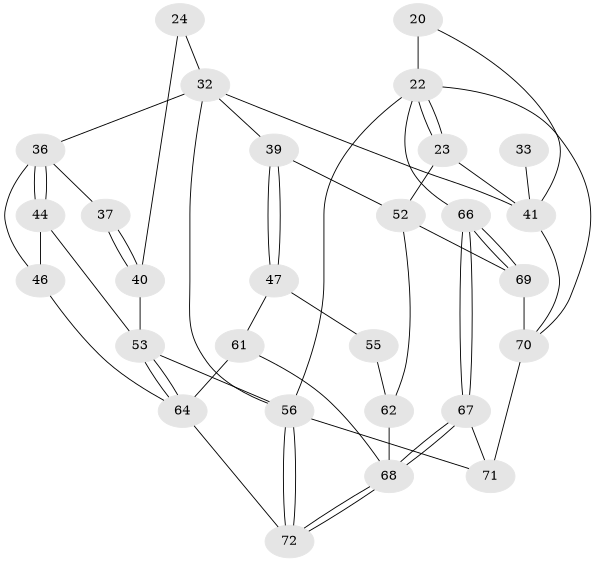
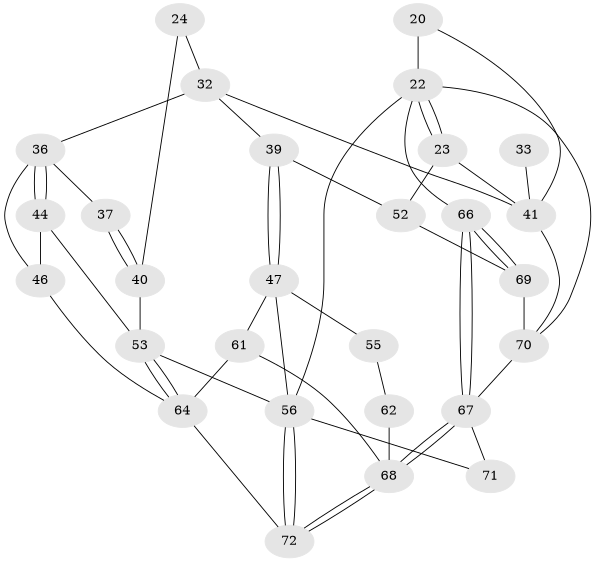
edge "32" -- "56": now "47" -- "56"
edge "52" -- "62": removed
edge "70" -- "71": now "70" -- "67"
